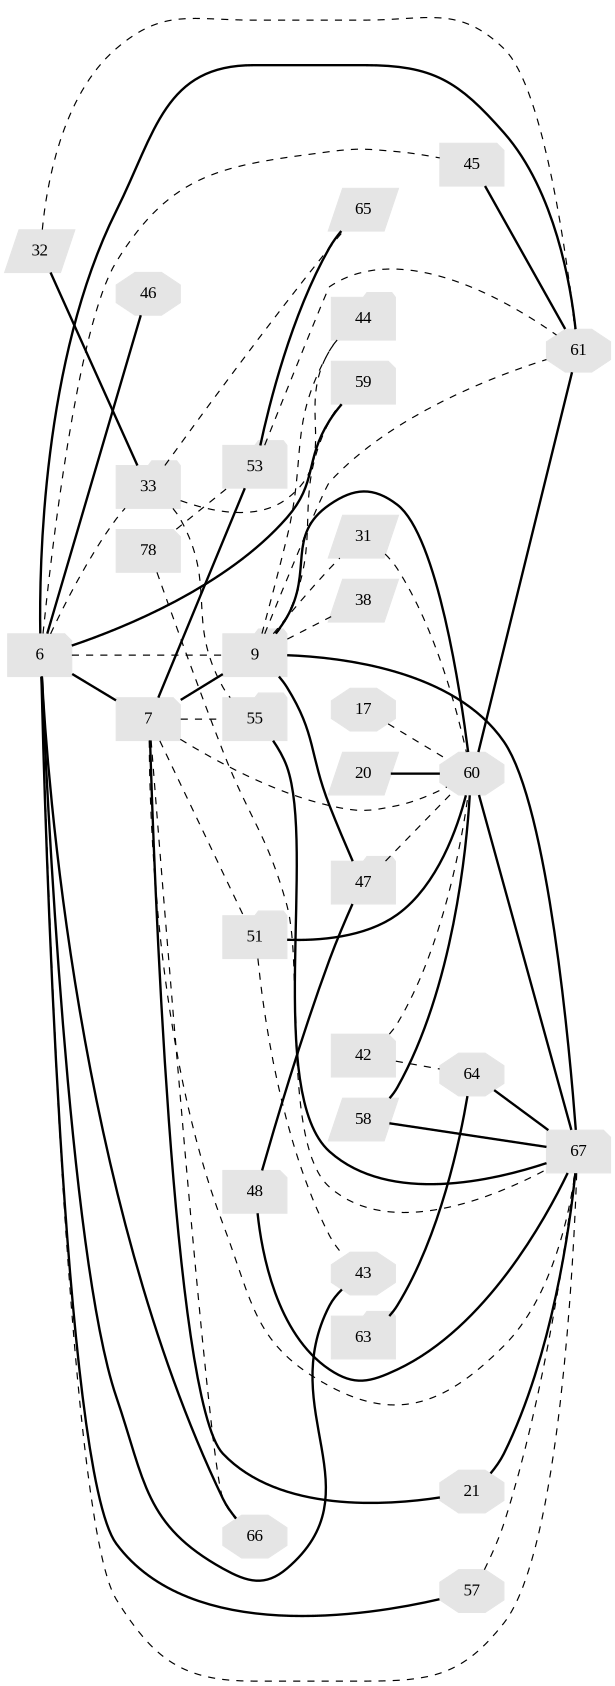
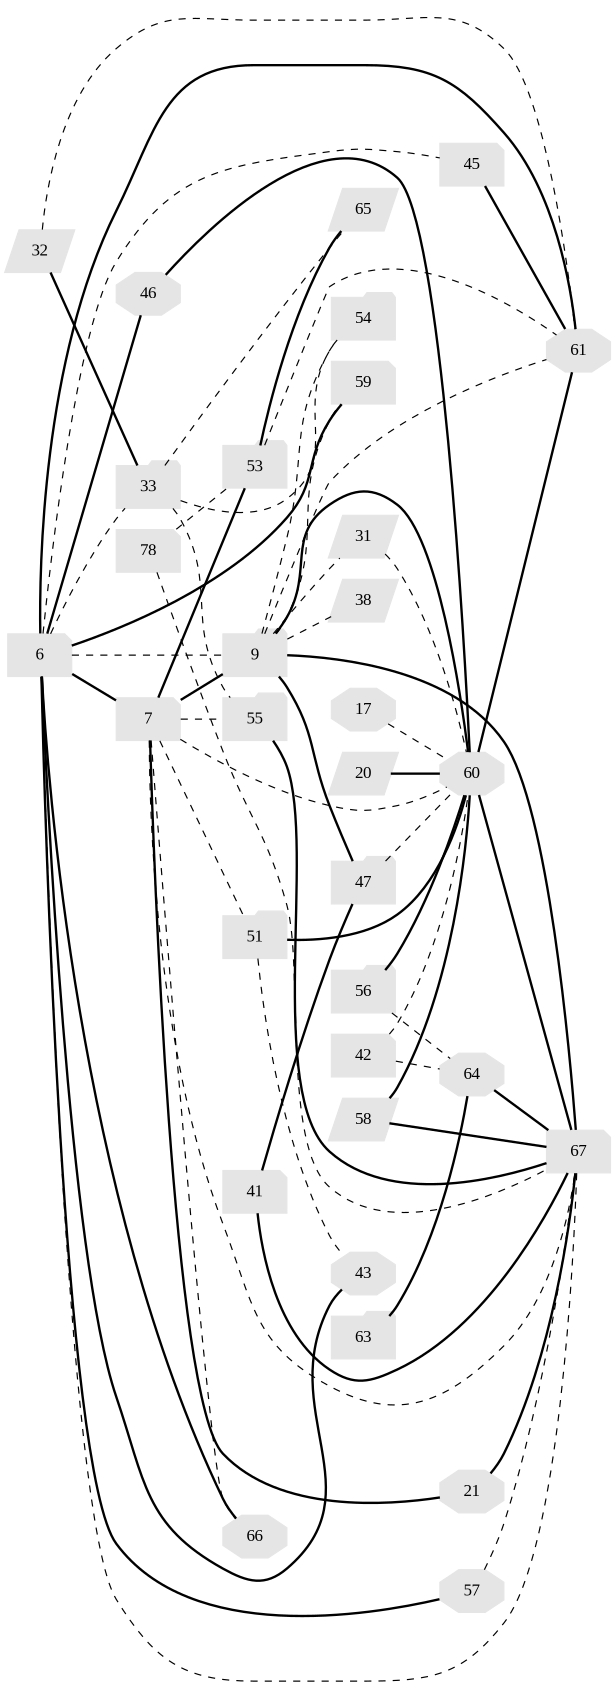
node "44": label "44" -> "54"
edge "46" -- "60": added
node "56": added
node "48": label "48" -> "41"
